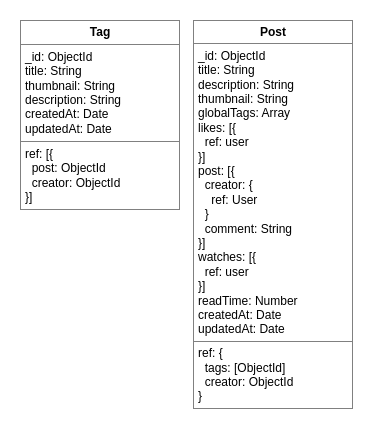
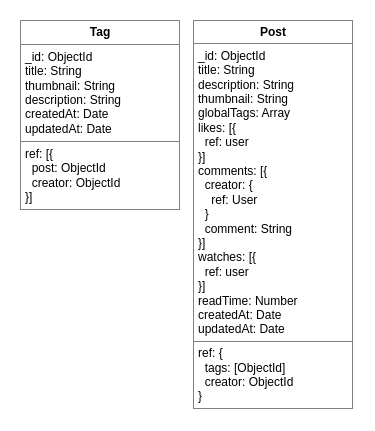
node "Post _id: ObjectId title: String description: String thumbnail: String globalTags: Array likes: [{ ref: user }] post: [{ creator: { ref: User } comment: String }] watches: [{ ref: user }] readTime: Number createdAt: Date updatedAt: Date ref: { tags: [ObjectId] creator: ObjectId }": label "Post _id: ObjectId title: String description: String thumbnail: String globalTags: Array likes: [{ ref: user }] post: [{ creator: { ref: User } comment: String }] watches: [{ ref: user }] readTime: Number createdAt: Date updatedAt: Date ref: { tags: [ObjectId] creator: ObjectId }" -> "Post _id: ObjectId title: String description: String thumbnail: String globalTags: Array likes: [{ ref: user }] comments: [{ creator: { ref: User } comment: String }] watches: [{ ref: user }] readTime: Number createdAt: Date updatedAt: Date ref: { tags: [ObjectId] creator: ObjectId }"
